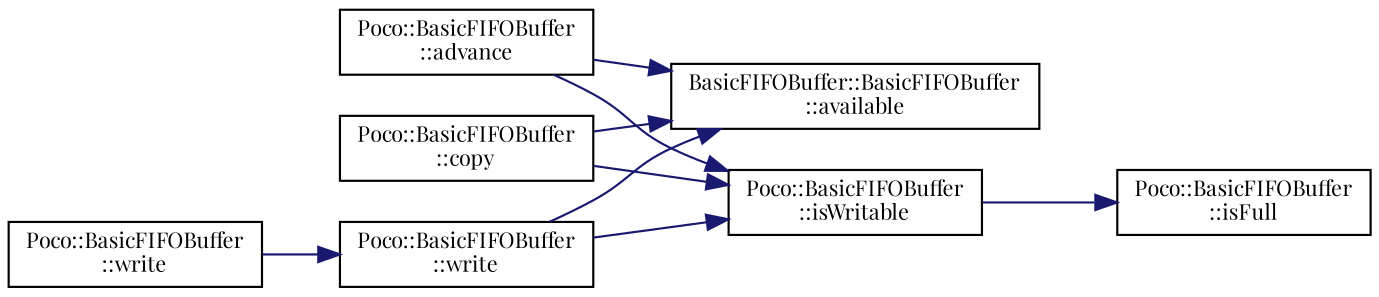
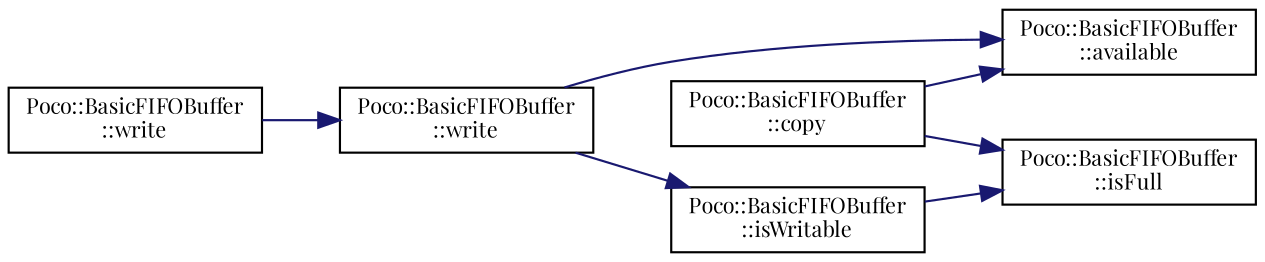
node "Poco::BasicFIFOBuffer ::advance": removed
node "BasicFIFOBuffer::BasicFIFOBuffer ::available": label "BasicFIFOBuffer::BasicFIFOBuffer ::available" -> "Poco::BasicFIFOBuffer ::available"
edge "Poco::BasicFIFOBuffer ::copy" -> "Poco::BasicFIFOBuffer ::isWritable": now "Poco::BasicFIFOBuffer ::copy" -> "Poco::BasicFIFOBuffer ::isFull"
